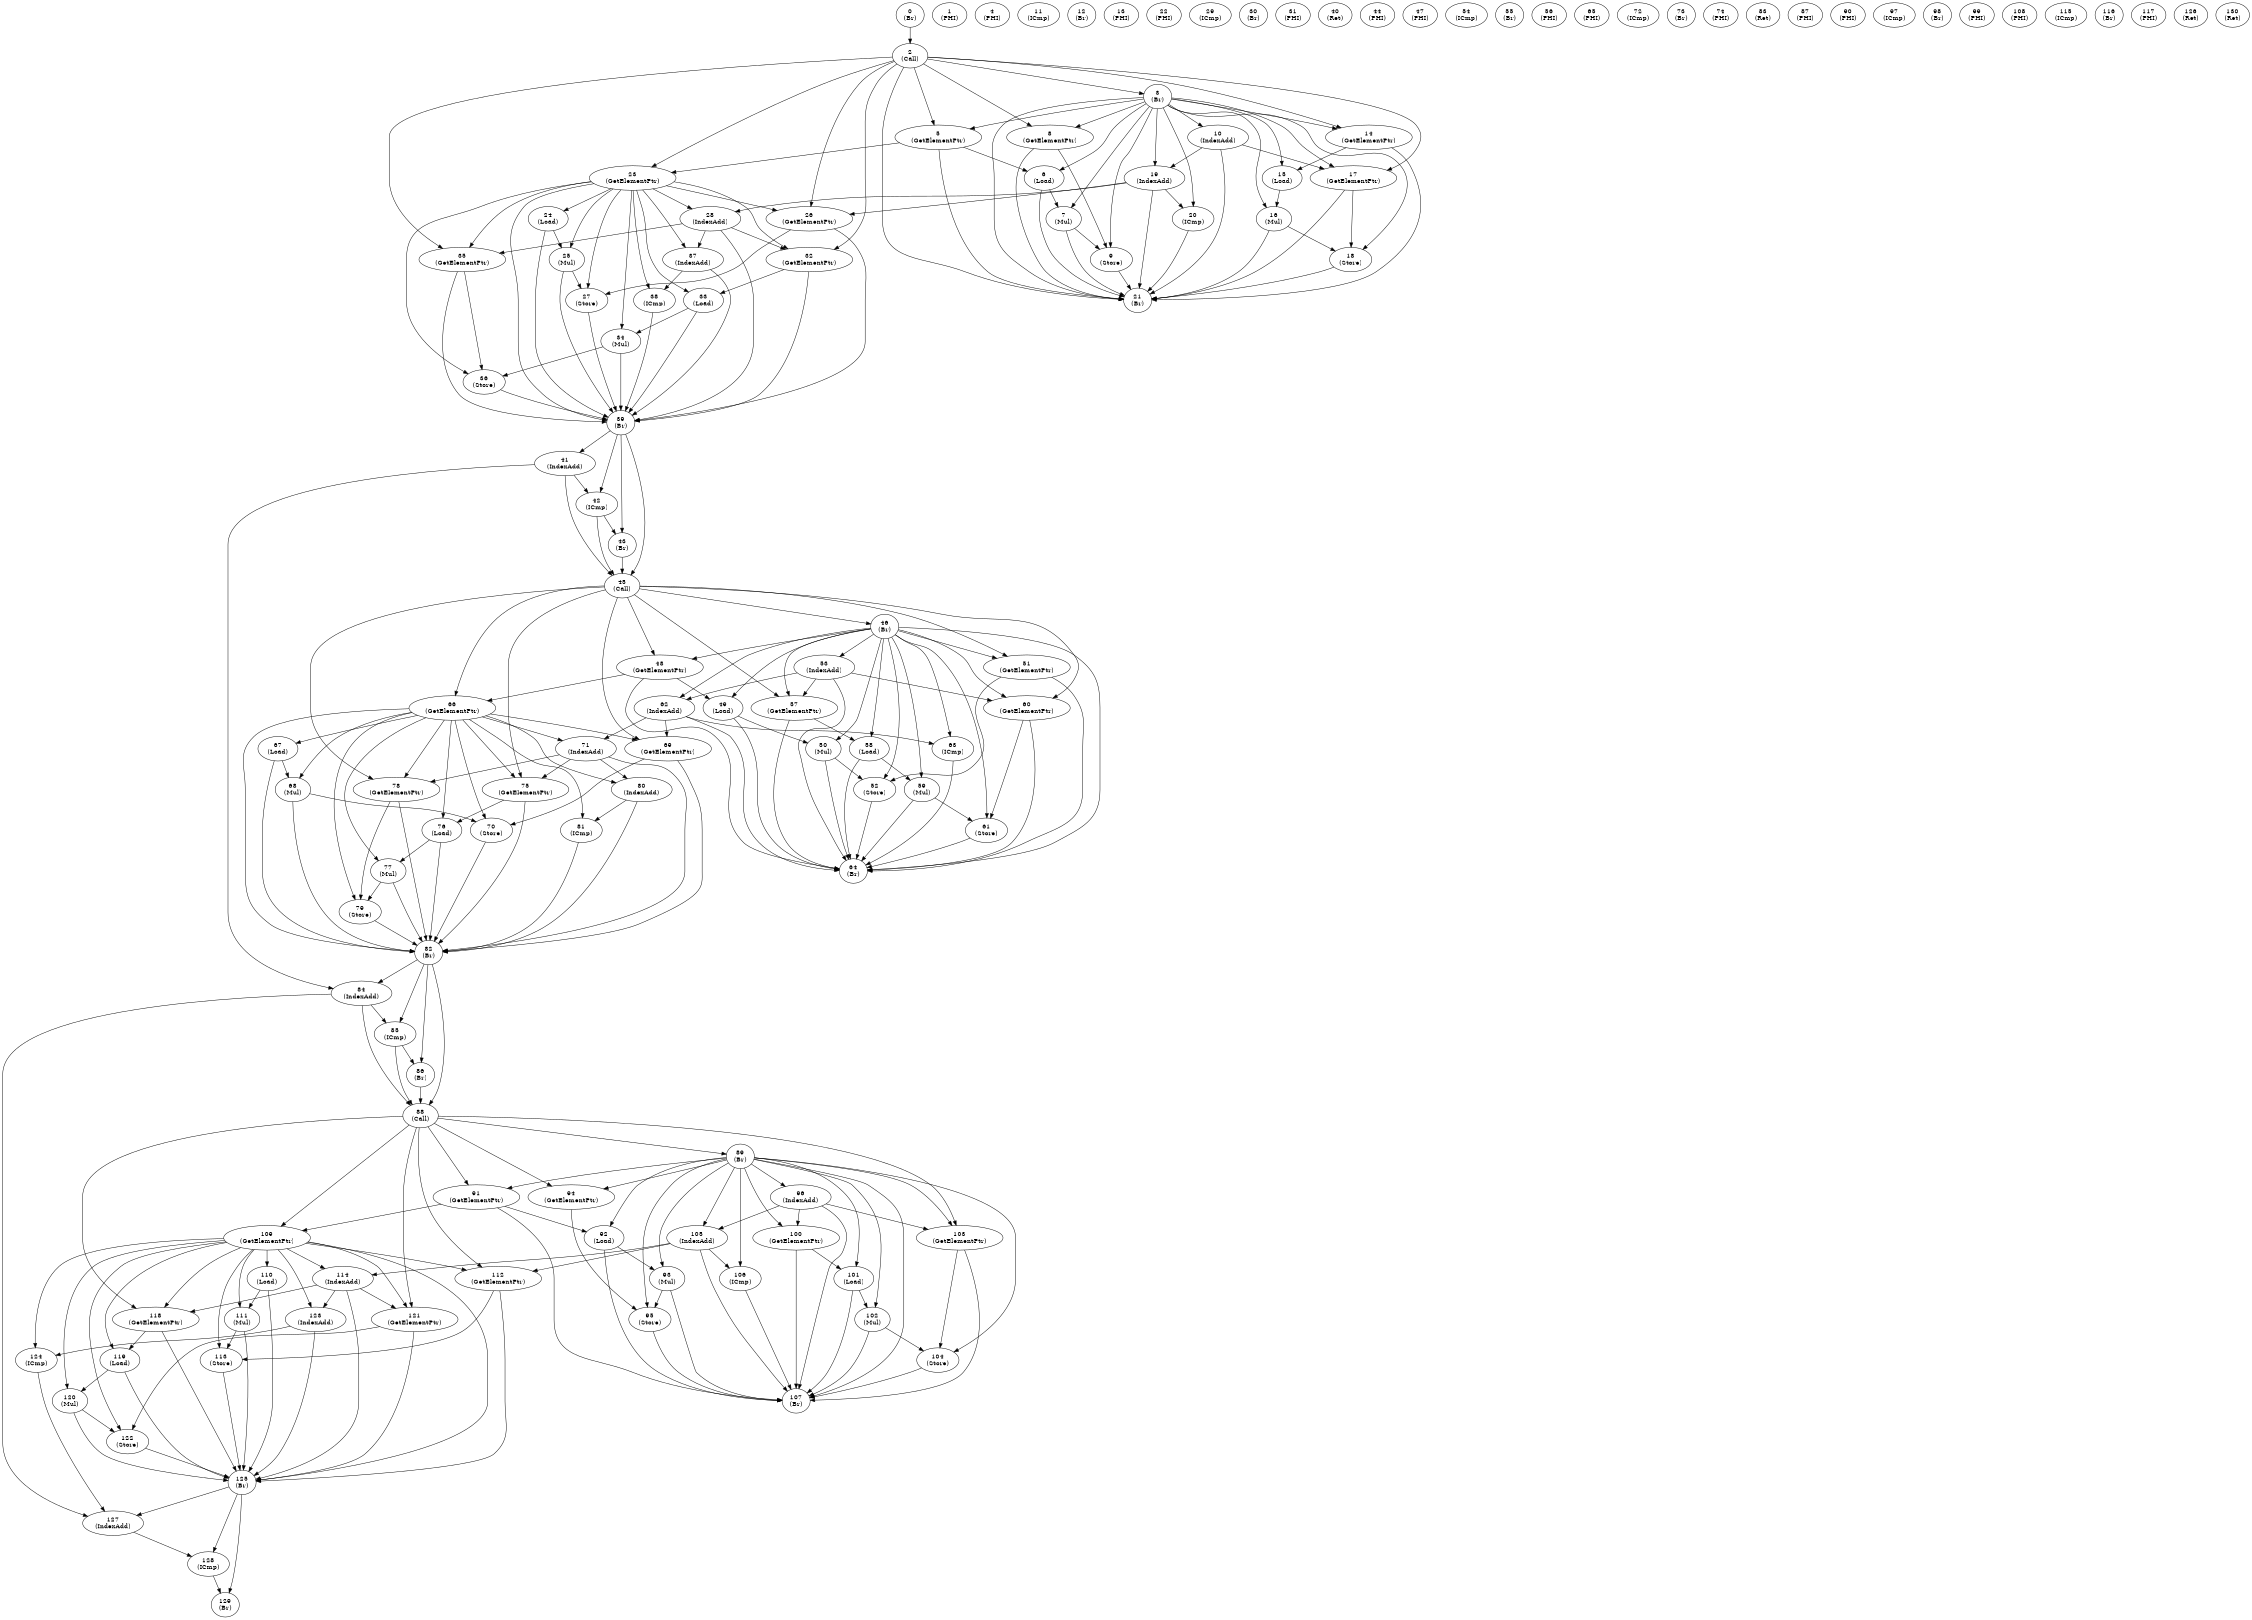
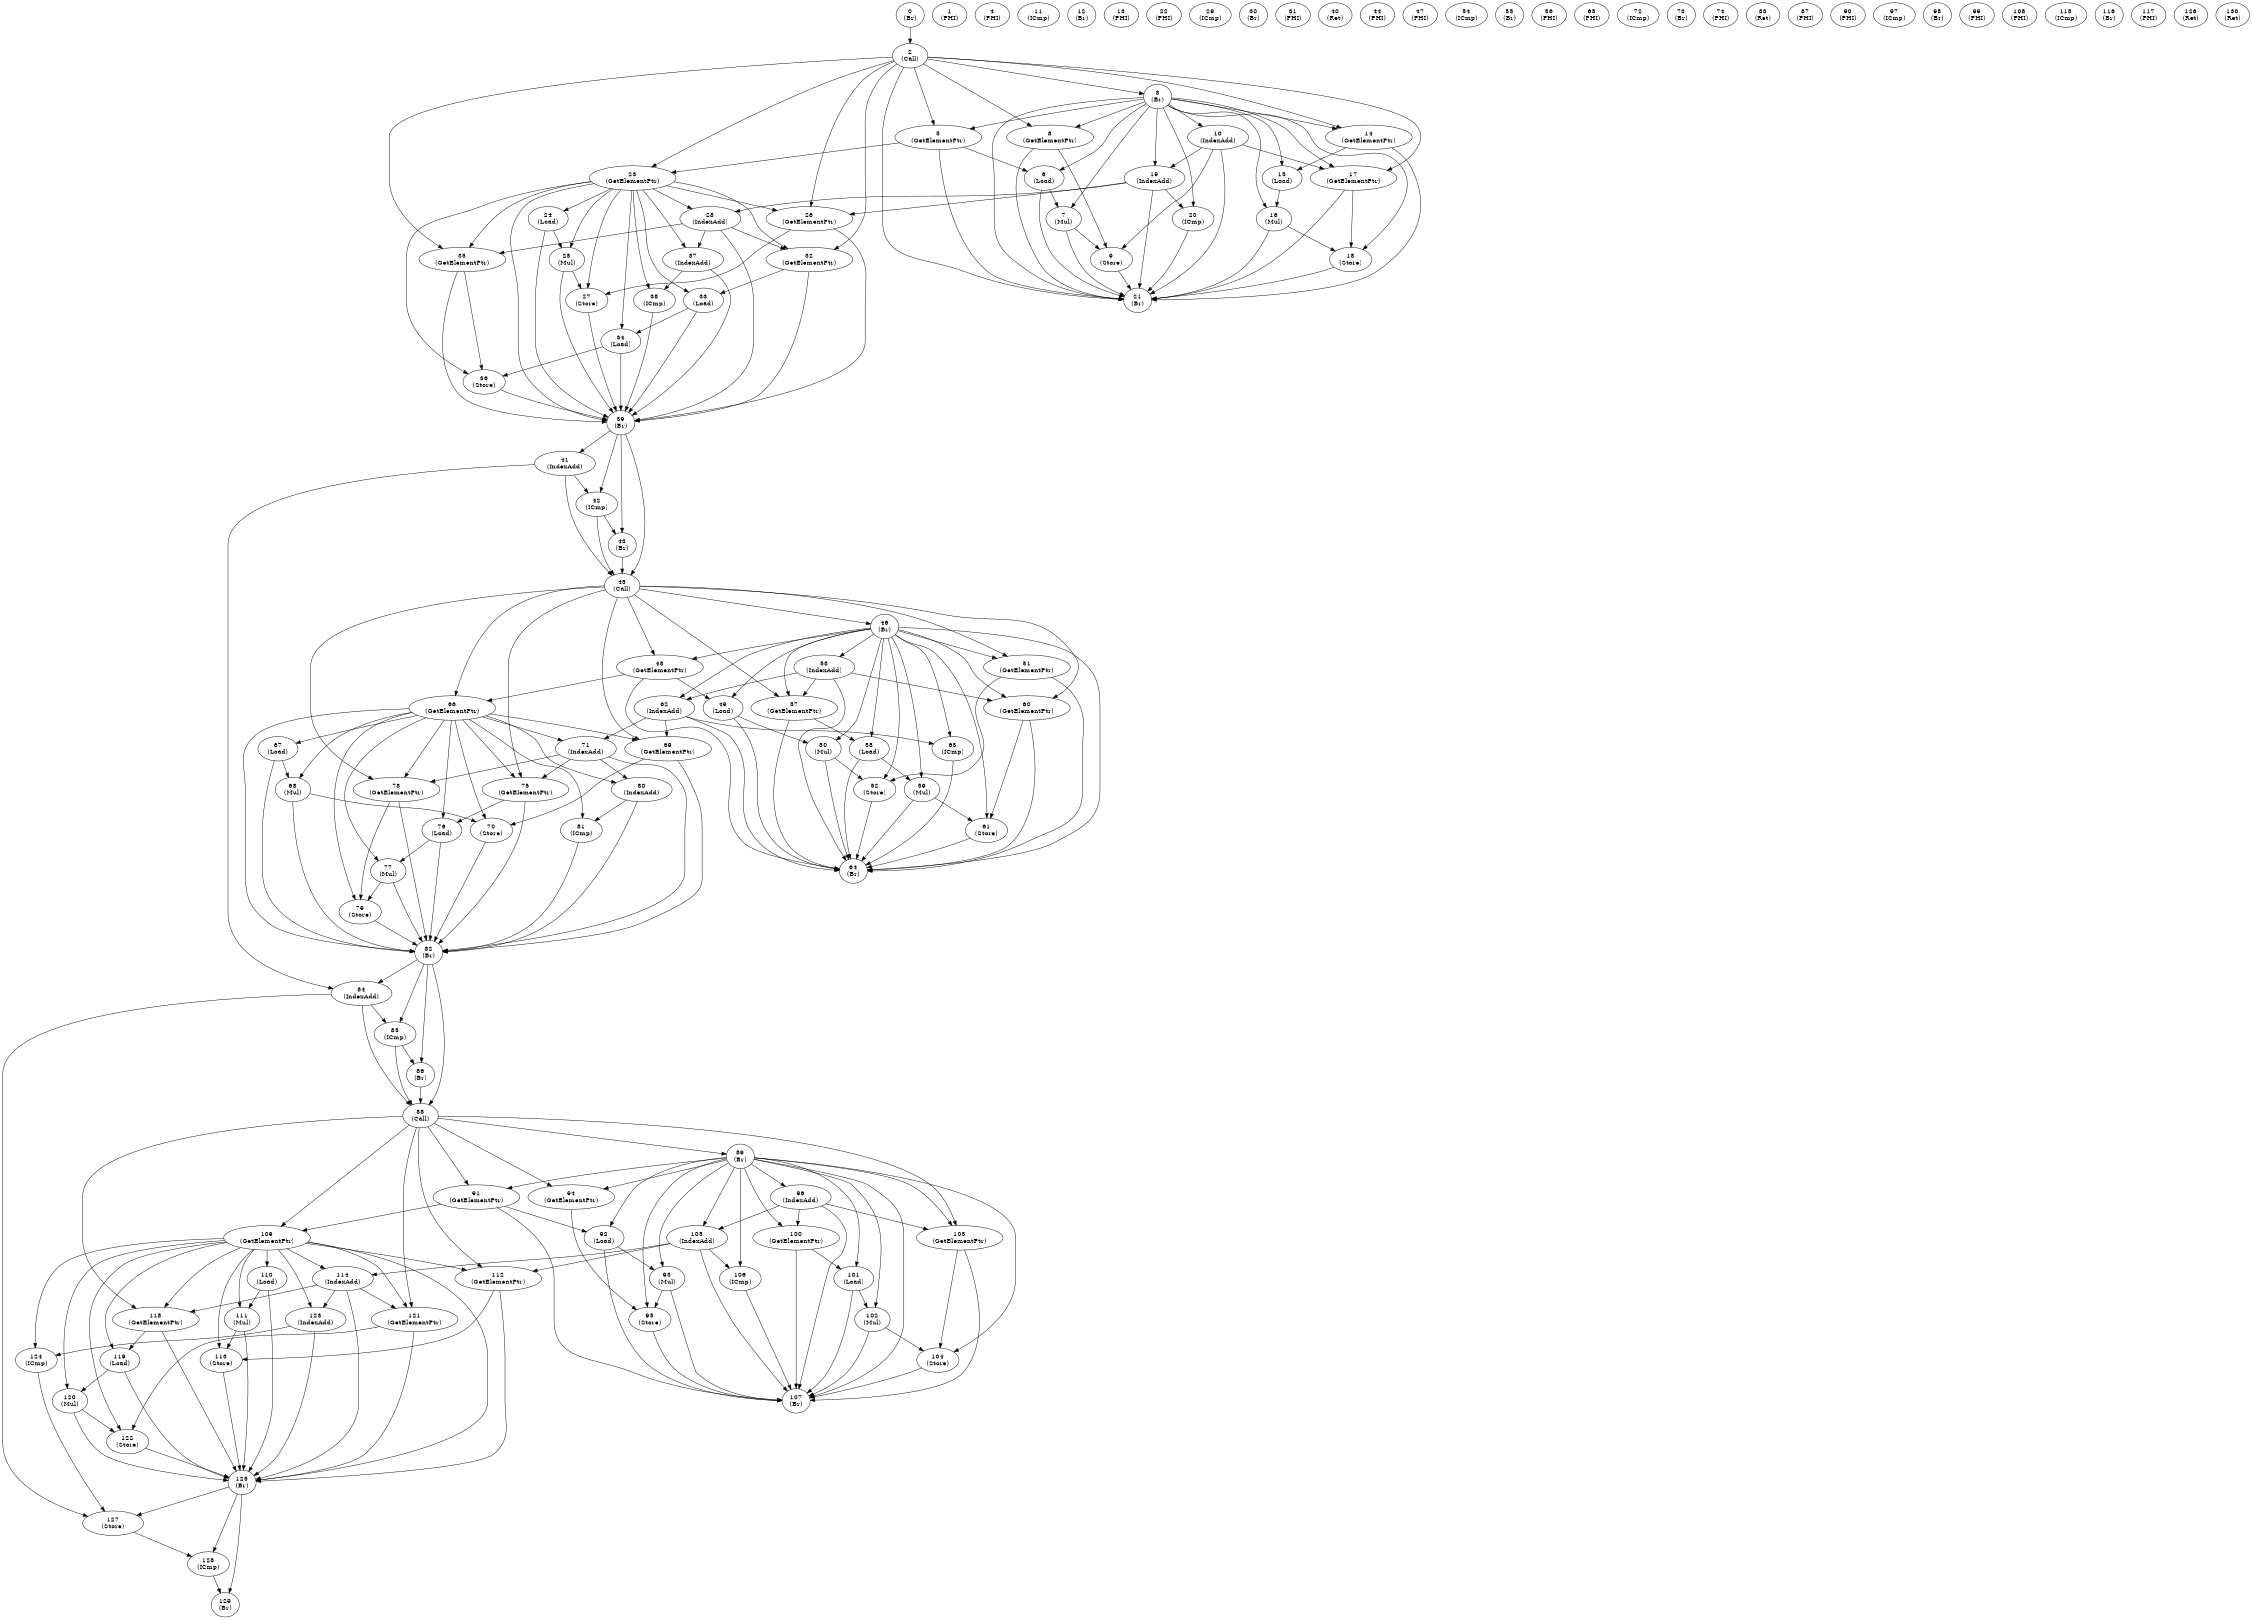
edge "3 (Br)" -> "9 (Store)": now "10 (IndexAdd)" -> "9 (Store)"
node "34 (Mul)": label "34 (Mul)" -> "34 (Load)"
node "127 (IndexAdd)": label "127 (IndexAdd)" -> "127 (Store)"
